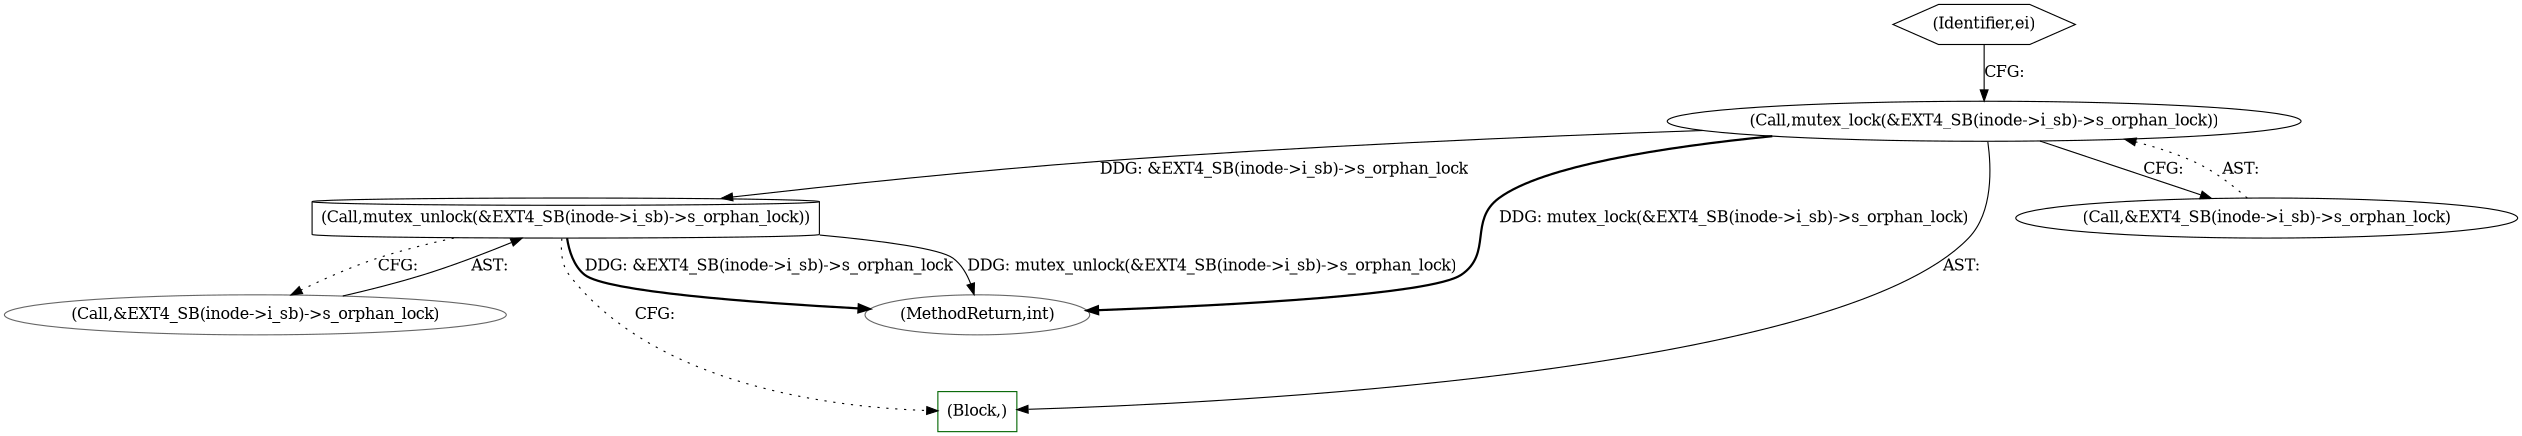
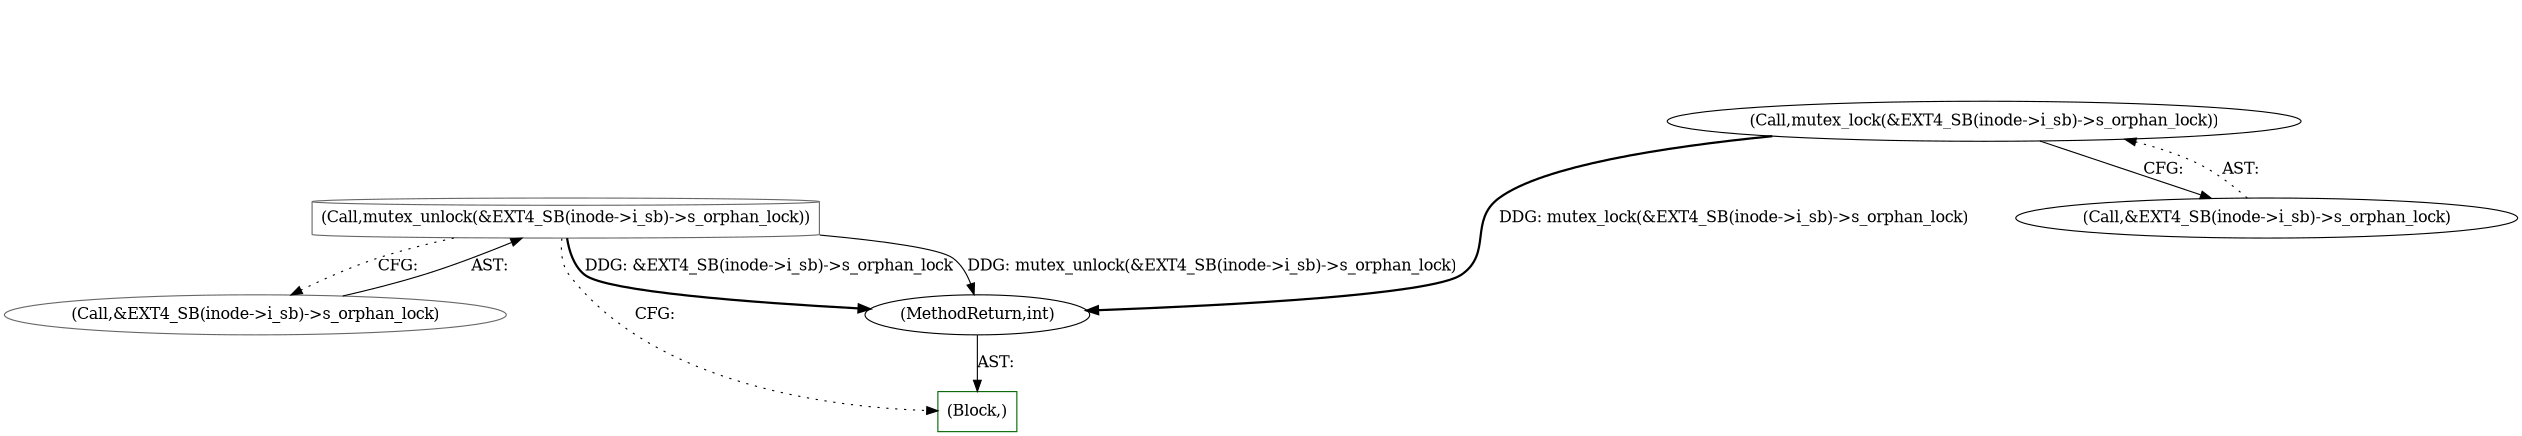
node "(Identifier,ei)": removed
edge "(Call,mutex_lock(&EXT4_SB(inode->i_sb)->s_orphan_lock))" -> "(Call,mutex_unlock(&EXT4_SB(inode->i_sb)->s_orphan_lock))": removed, label "DDG: &EXT4_SB(inode->i_sb)->s_orphan_lock"
node "(Call,mutex_unlock(&EXT4_SB(inode->i_sb)->s_orphan_lock))": color black -> gray40
node "(MethodReturn,int)": color gray40 -> black
edge "(Call,mutex_lock(&EXT4_SB(inode->i_sb)->s_orphan_lock))" -> "(Block,)": now "(MethodReturn,int)" -> "(Block,)"
